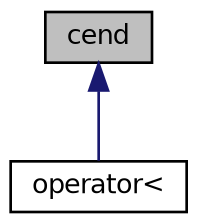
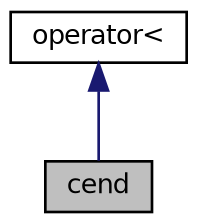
edge "operator<" -> "cend": reversed
